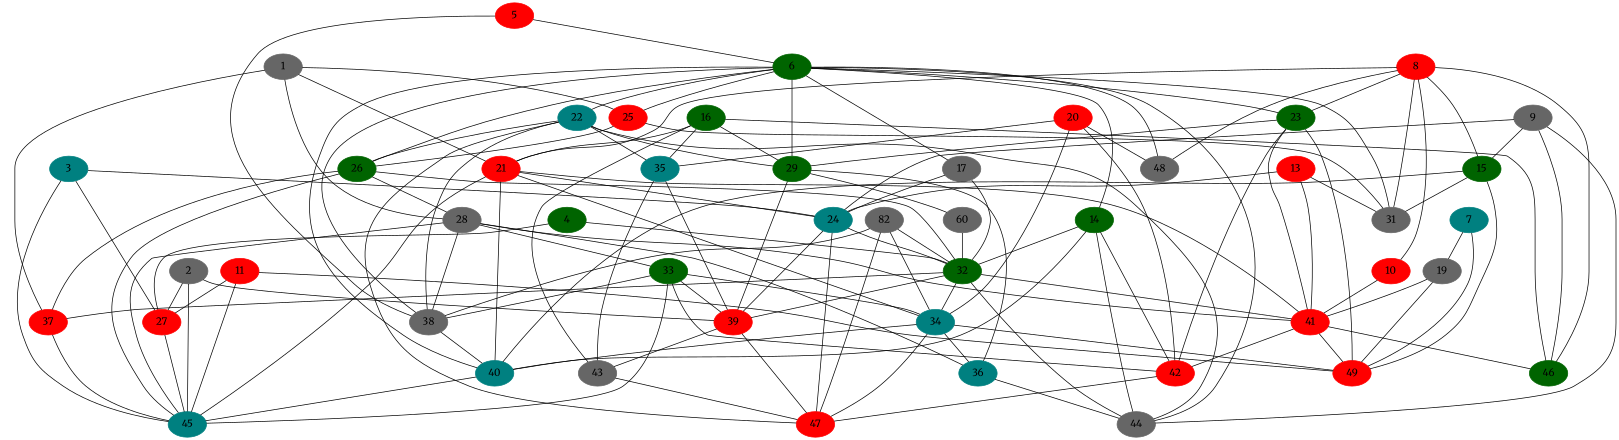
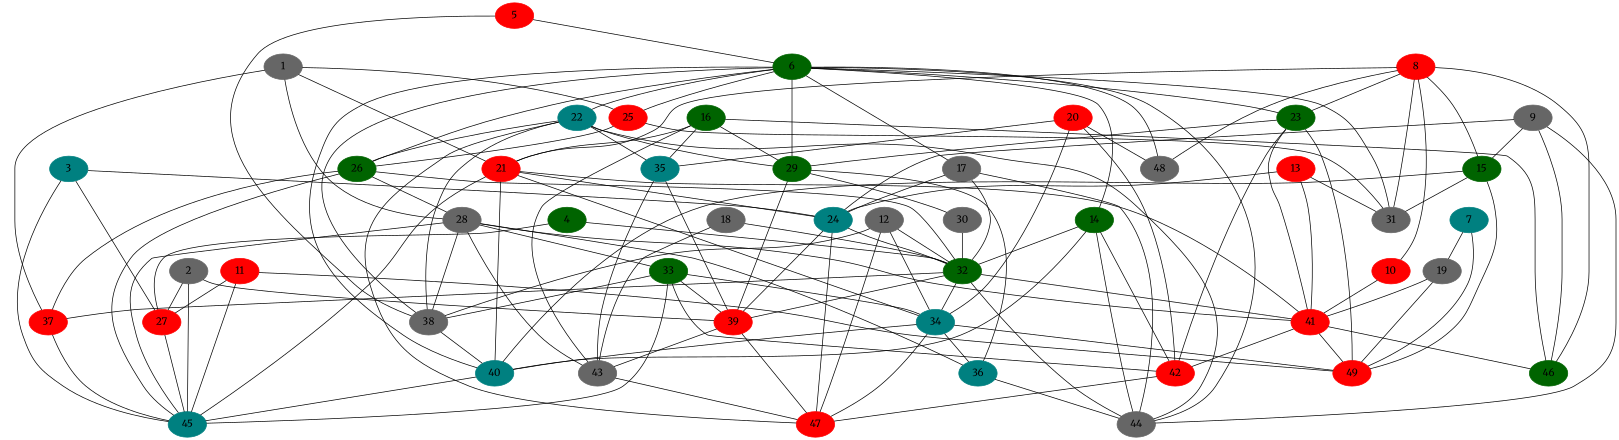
node "18": added
node "82": label "82" -> "12"
node "60": label "60" -> "30"
edge "17" -- "44": added
edge "28" -- "43": added
